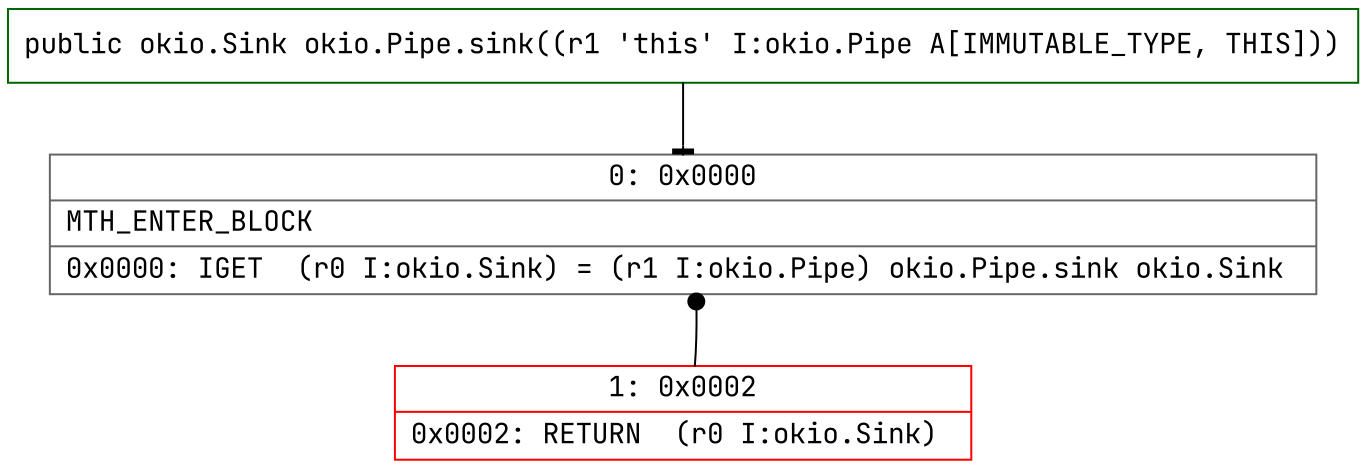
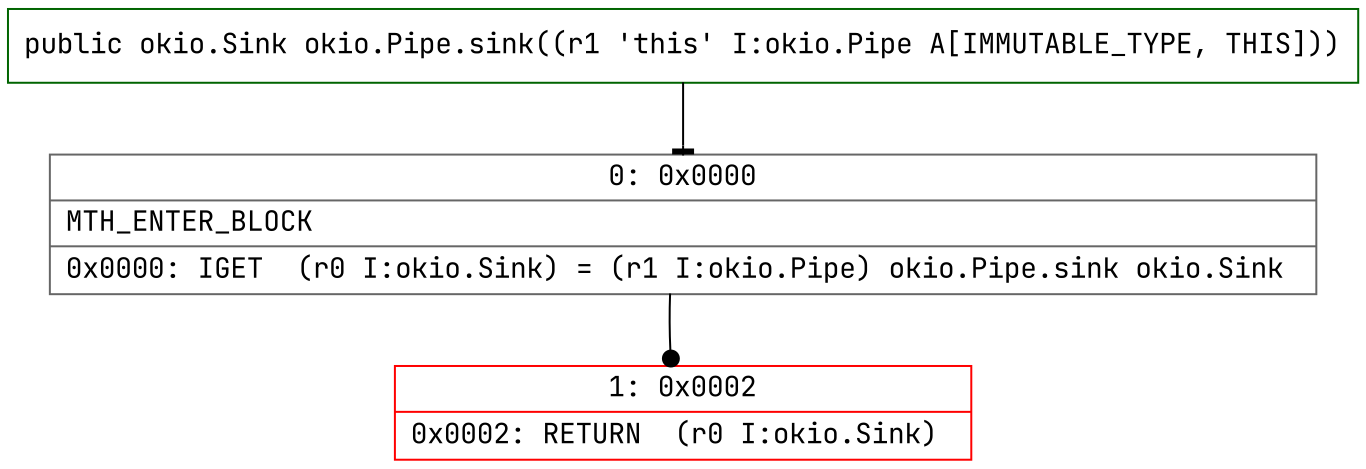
edge "1: 0x0002" -> "0: 0x0000": reversed
